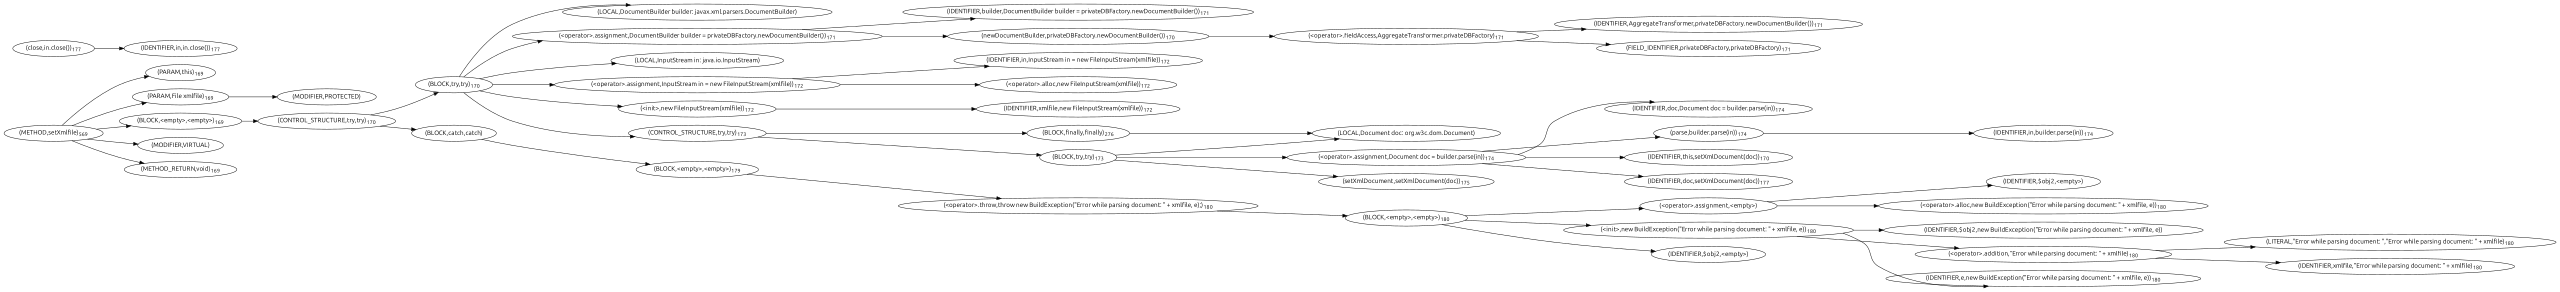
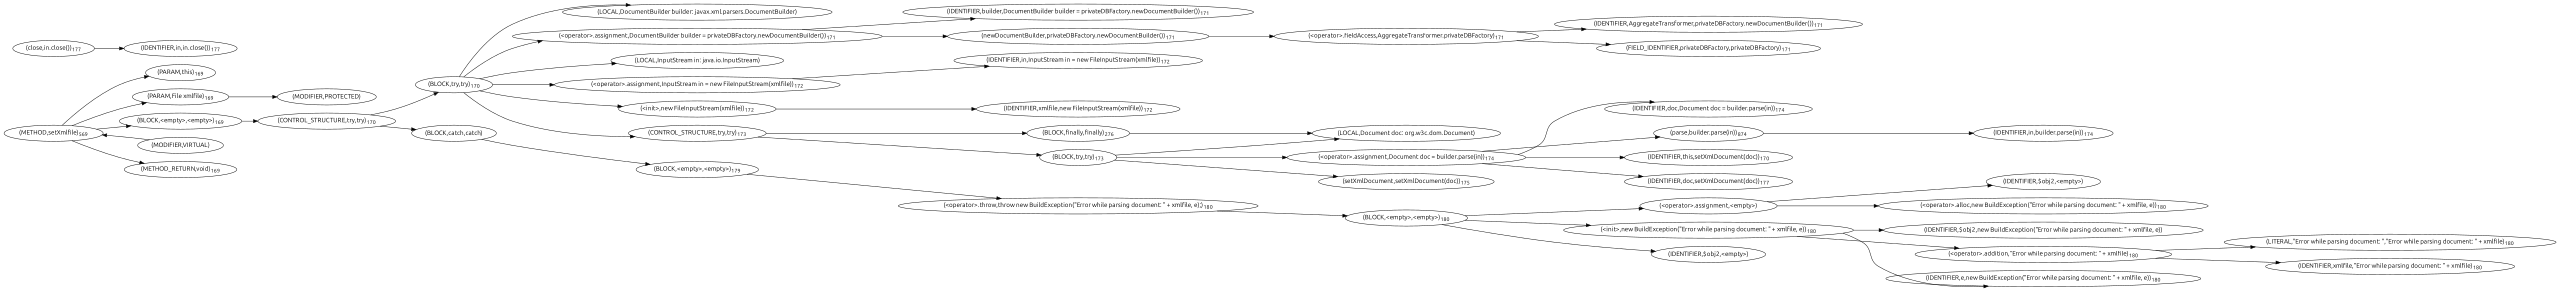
node "(newDocumentBuilder,privateDBFactory.newDocumentBuilder())": text "170" -> "171"
node "(<operator>.alloc,new FileInputStream(xmlfile))": removed
node "(parse,builder.parse(in))": text "174" -> "874"
edge "(METHOD,setXmlfile)" -> "(MODIFIER,VIRTUAL)": reversed
